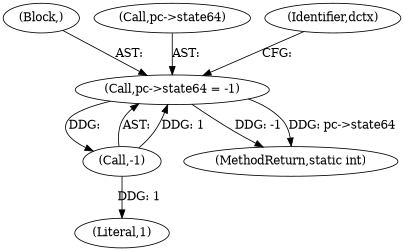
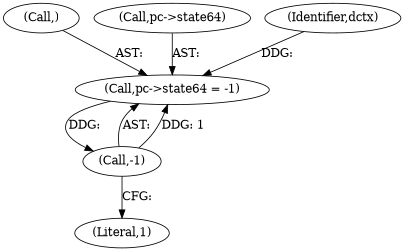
node "(Block,)": label "(Block,)" -> "(Call,)"
edge "(Identifier,dctx)" -> "(Call,pc->state64 = -1)": label "CFG: " -> "DDG: "
node "(MethodReturn,static int)": removed
edge "(Call,-1)" -> "(Literal,1)": label "DDG: 1" -> "CFG: "
